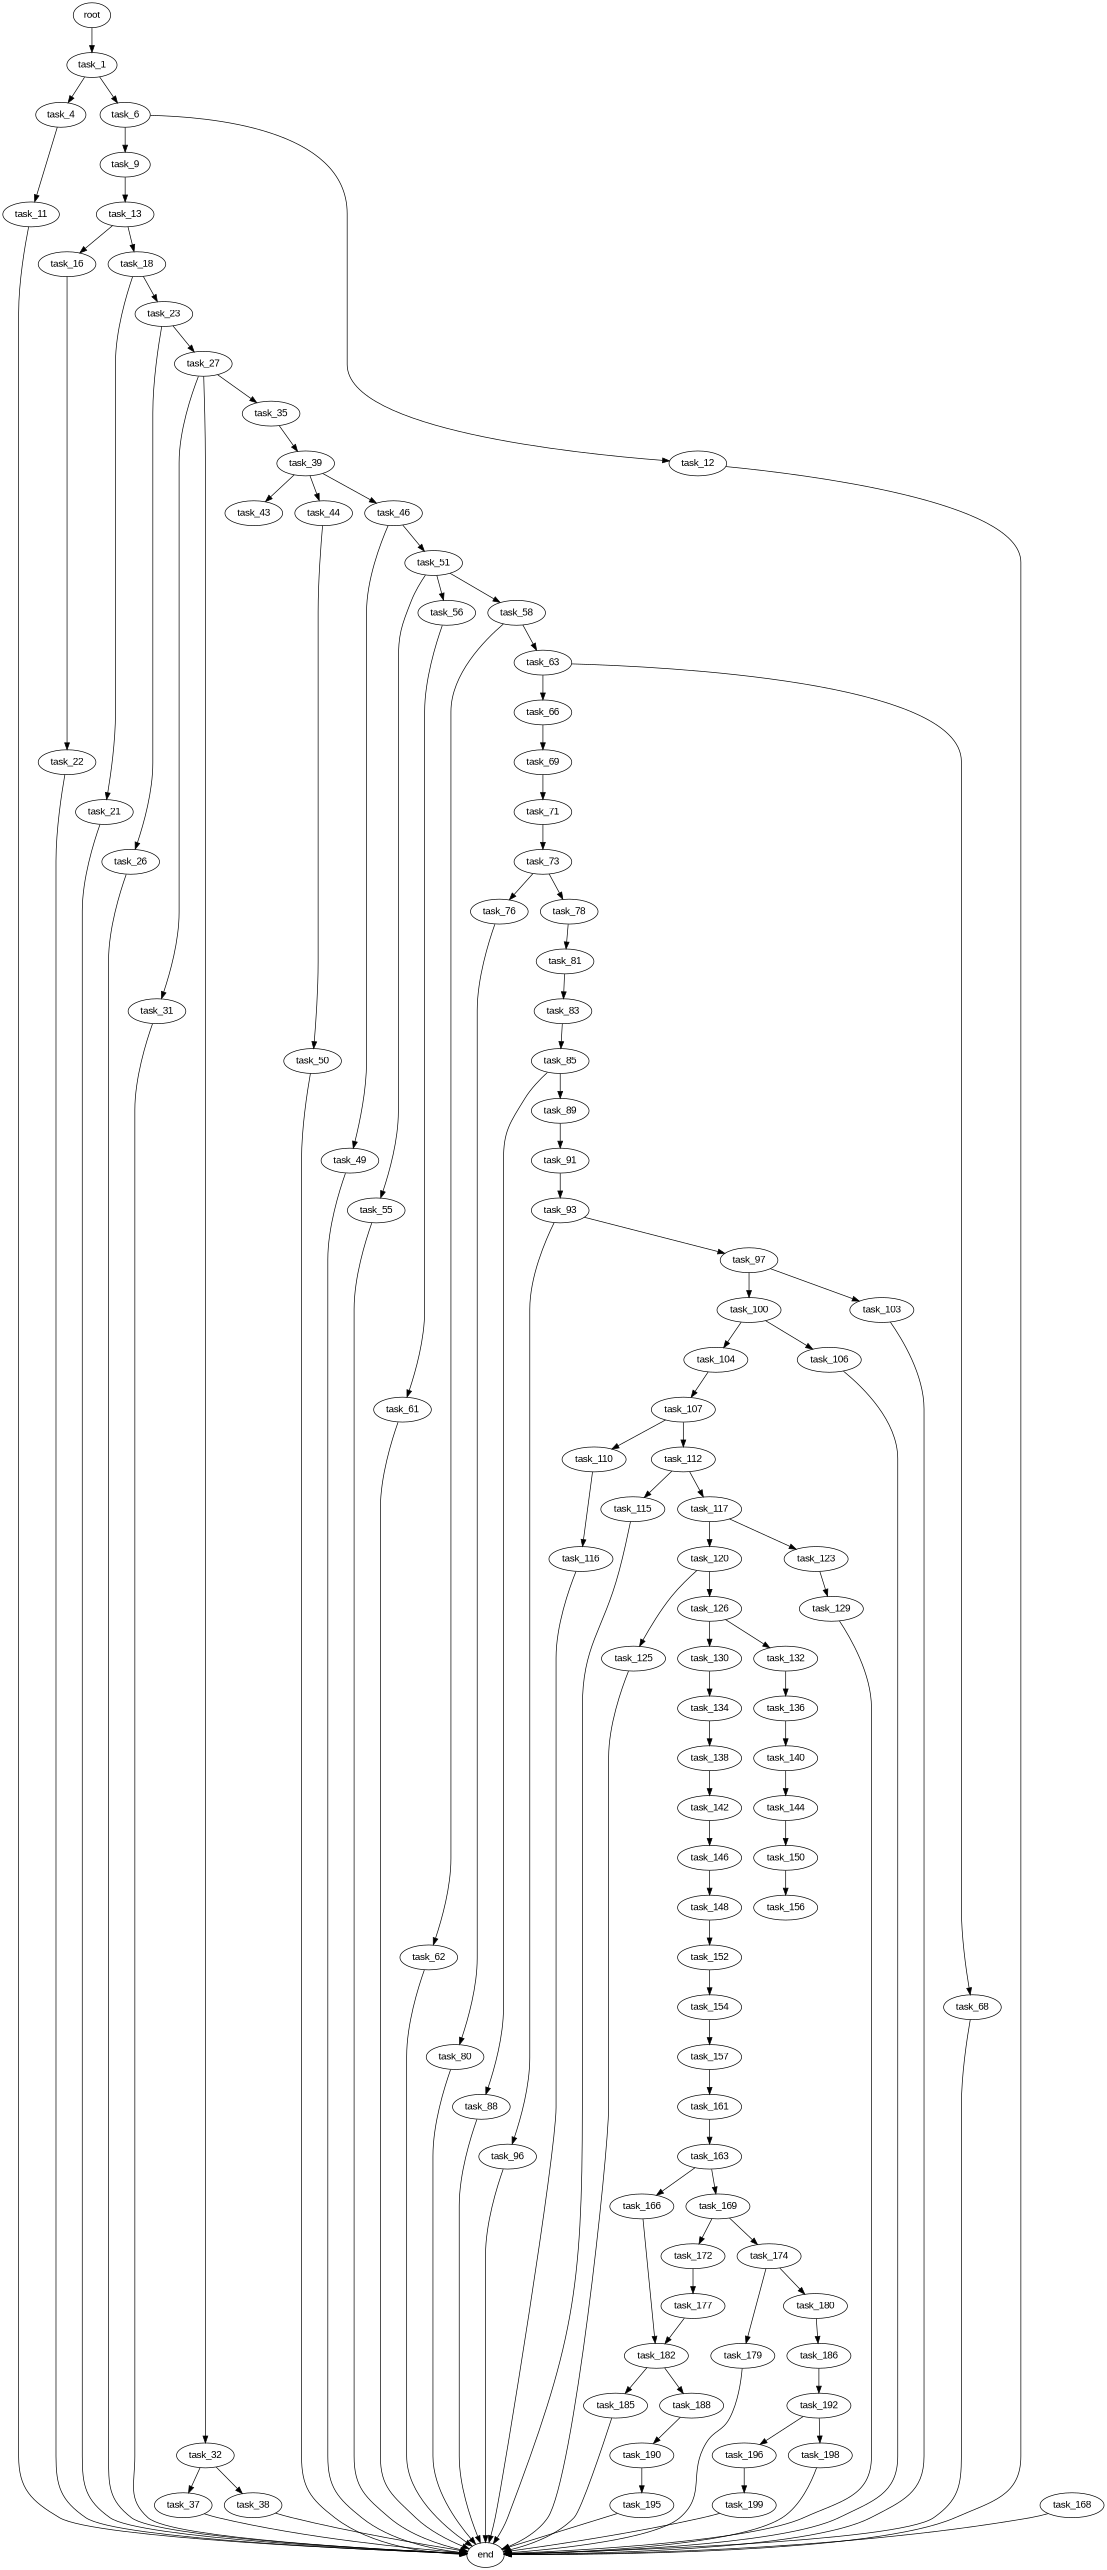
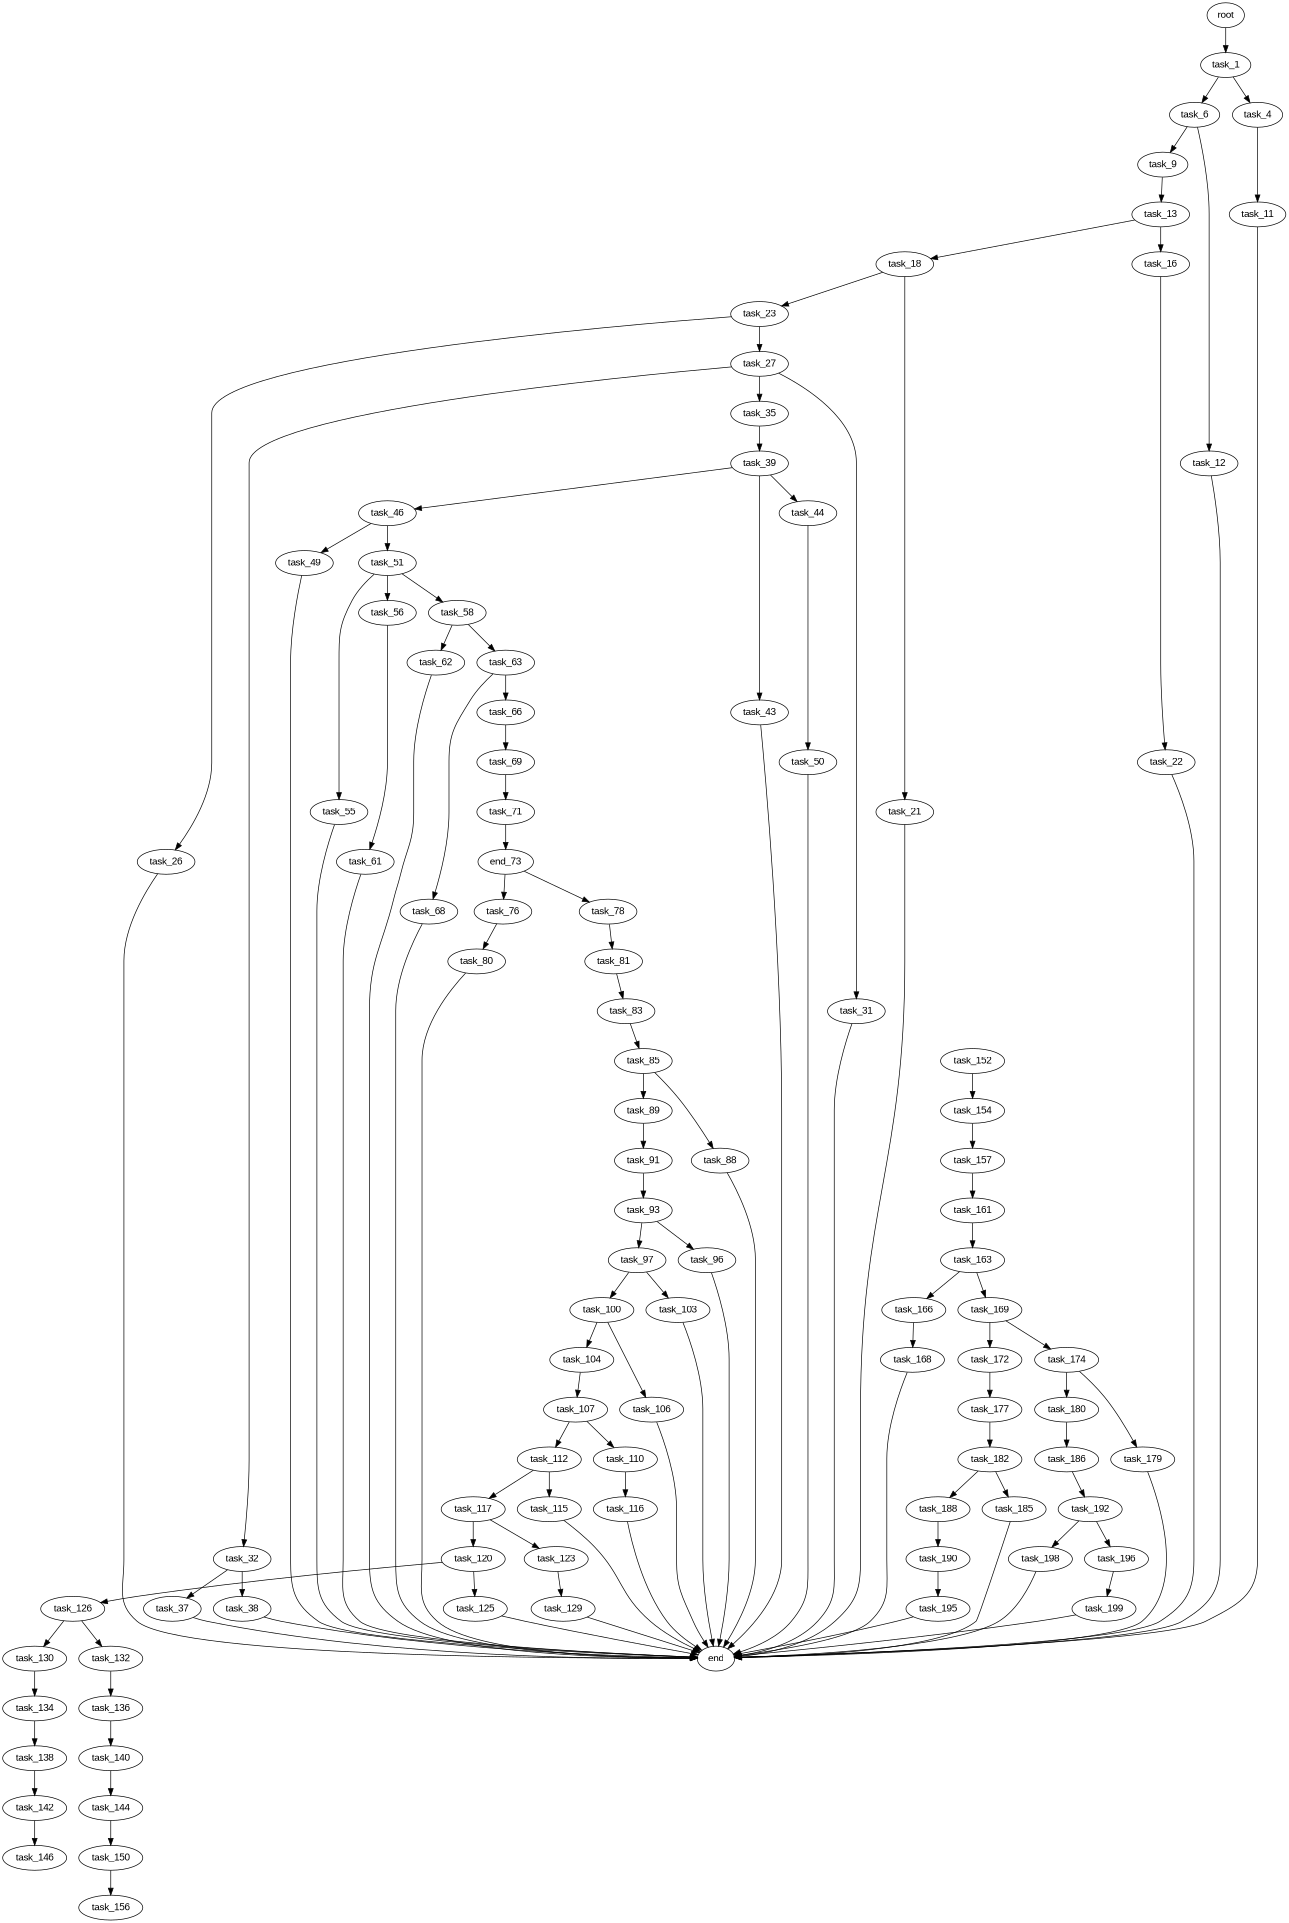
node "task_73": label "task_73" -> "end_73"
edge "task_43" -> "end": added
node "task_148": removed
edge "task_166" -> "task_182": now "task_166" -> "task_168"
